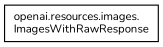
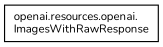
node "openai.resources.images. ImagesWithRawResponse": label "openai.resources.images. ImagesWithRawResponse" -> "openai.resources.openai. ImagesWithRawResponse"
